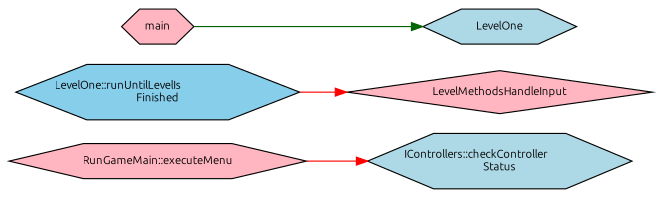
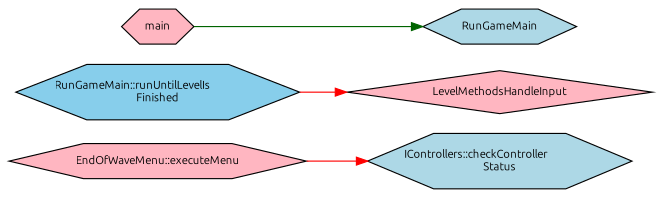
node "LevelOne": label "LevelOne" -> "RunGameMain"
node "LevelOne::runUntilLevelIs Finished": label "LevelOne::runUntilLevelIs Finished" -> "RunGameMain::runUntilLevelIs Finished"
node "RunGameMain::executeMenu": label "RunGameMain::executeMenu" -> "EndOfWaveMenu::executeMenu"
